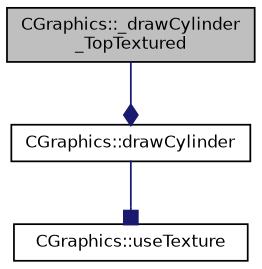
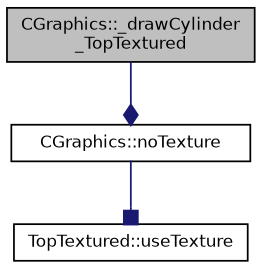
node "CGraphics::drawCylinder": label "CGraphics::drawCylinder" -> "CGraphics::noTexture"
node "CGraphics::useTexture": label "CGraphics::useTexture" -> "TopTextured::useTexture"
